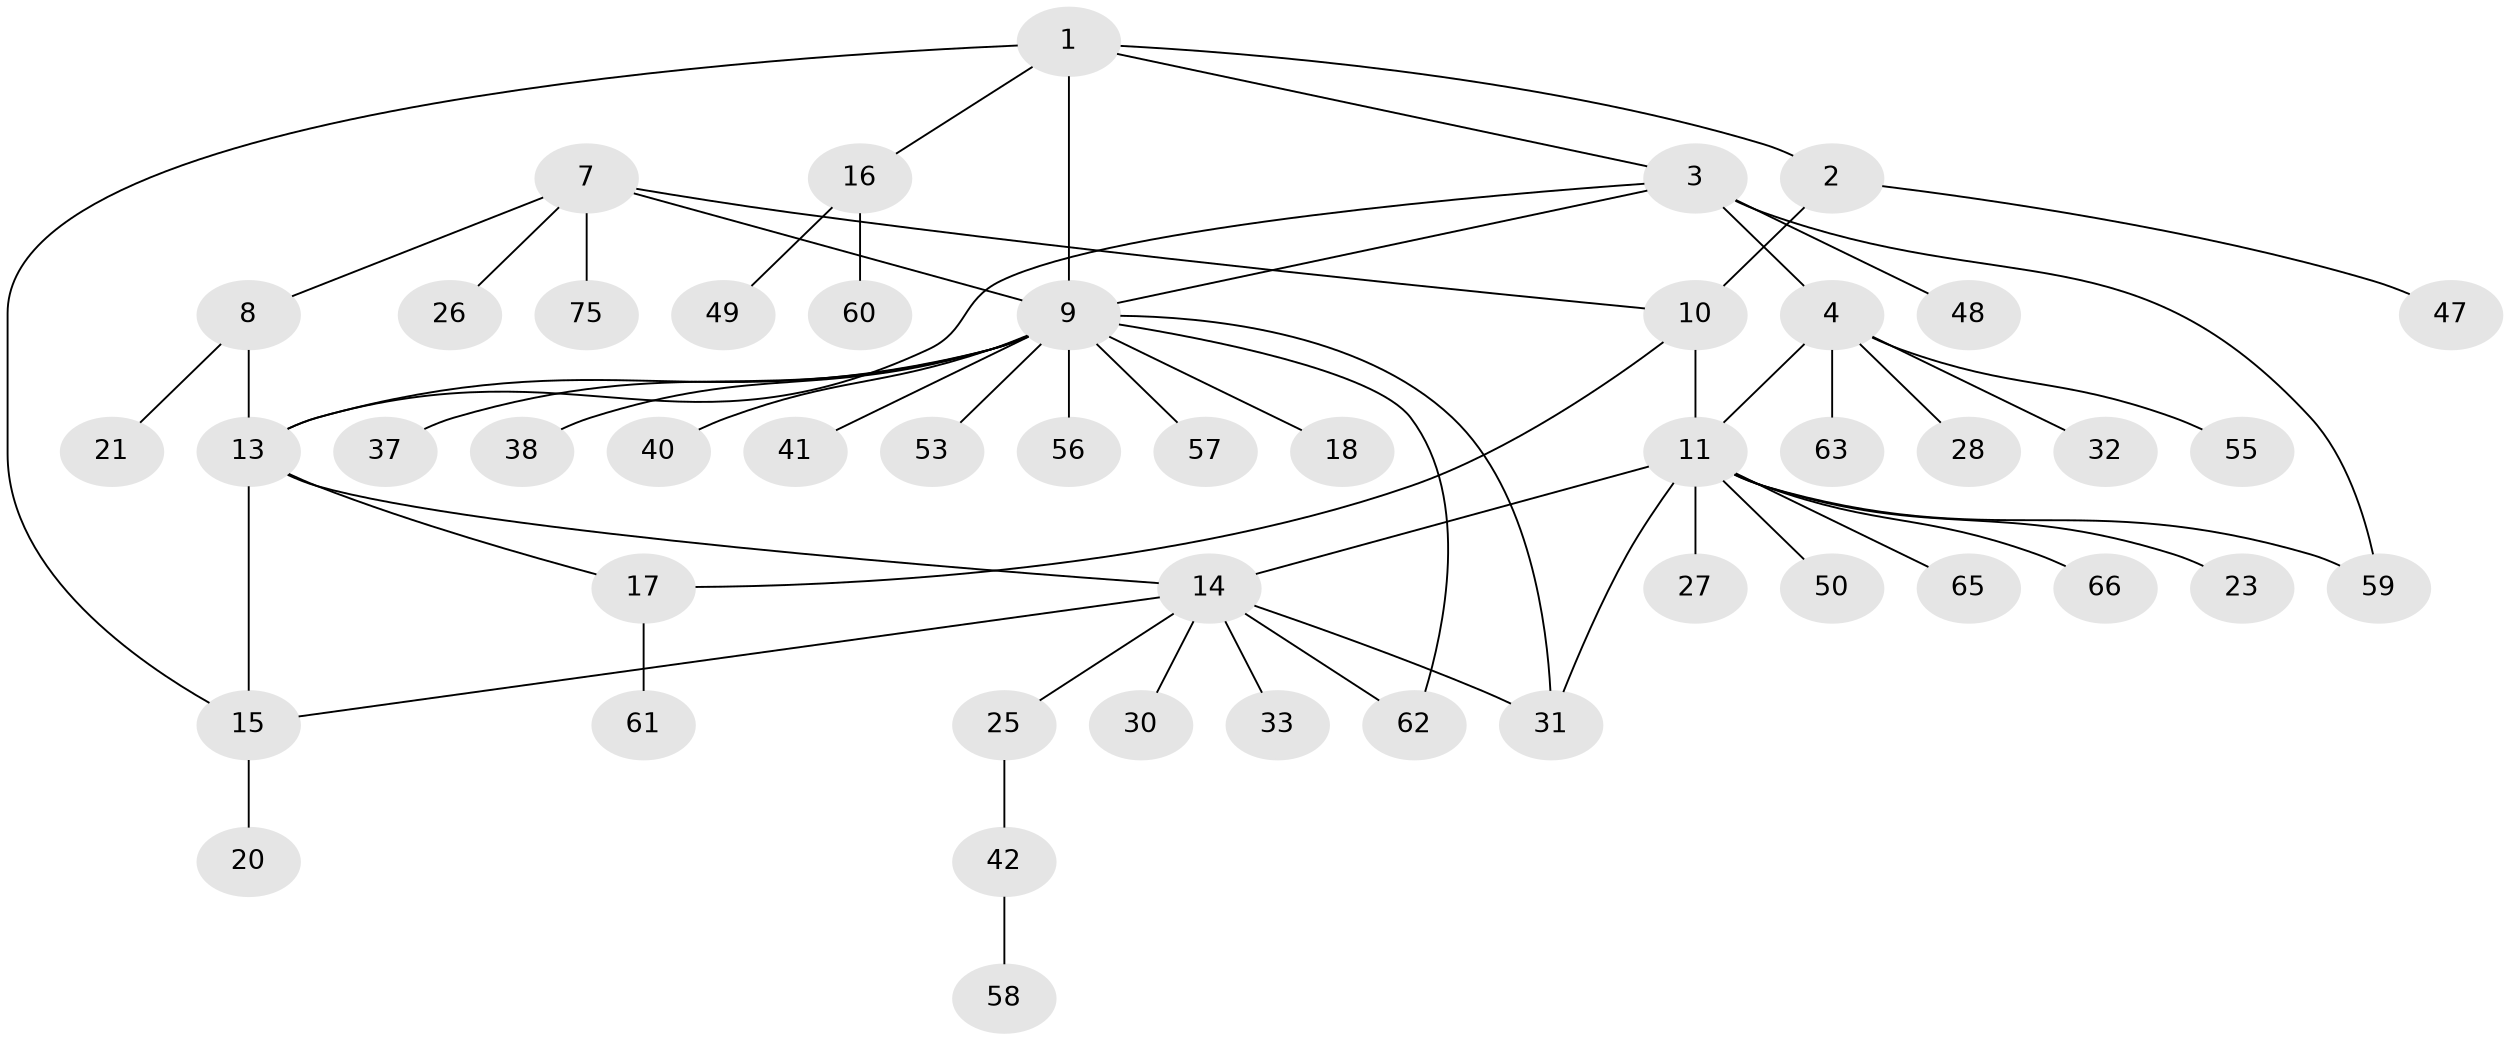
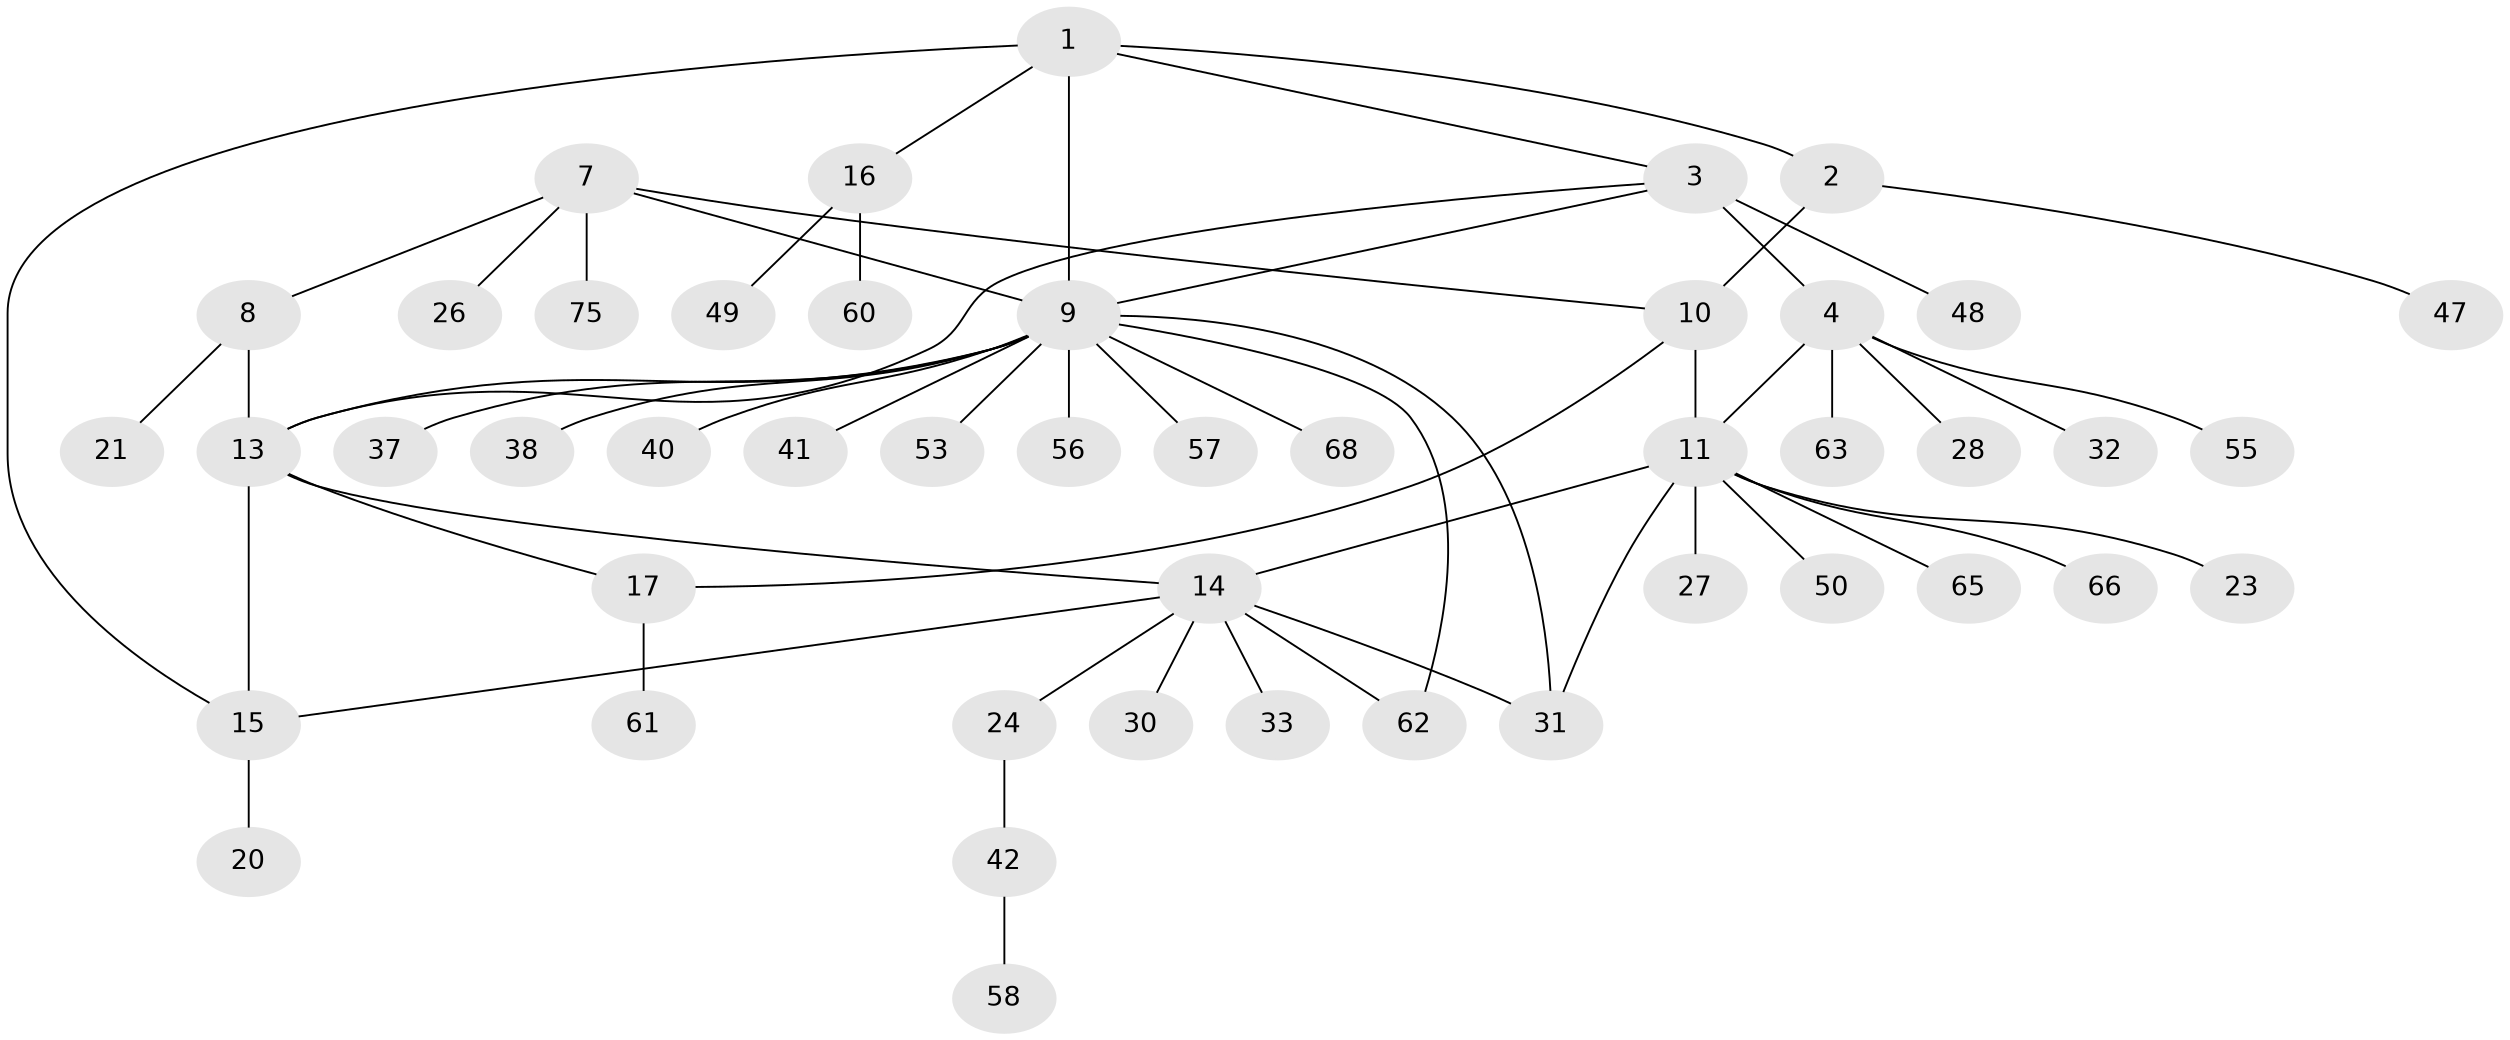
node "18": label "18" -> "68"
node "59": removed
node "25": label "25" -> "24"
